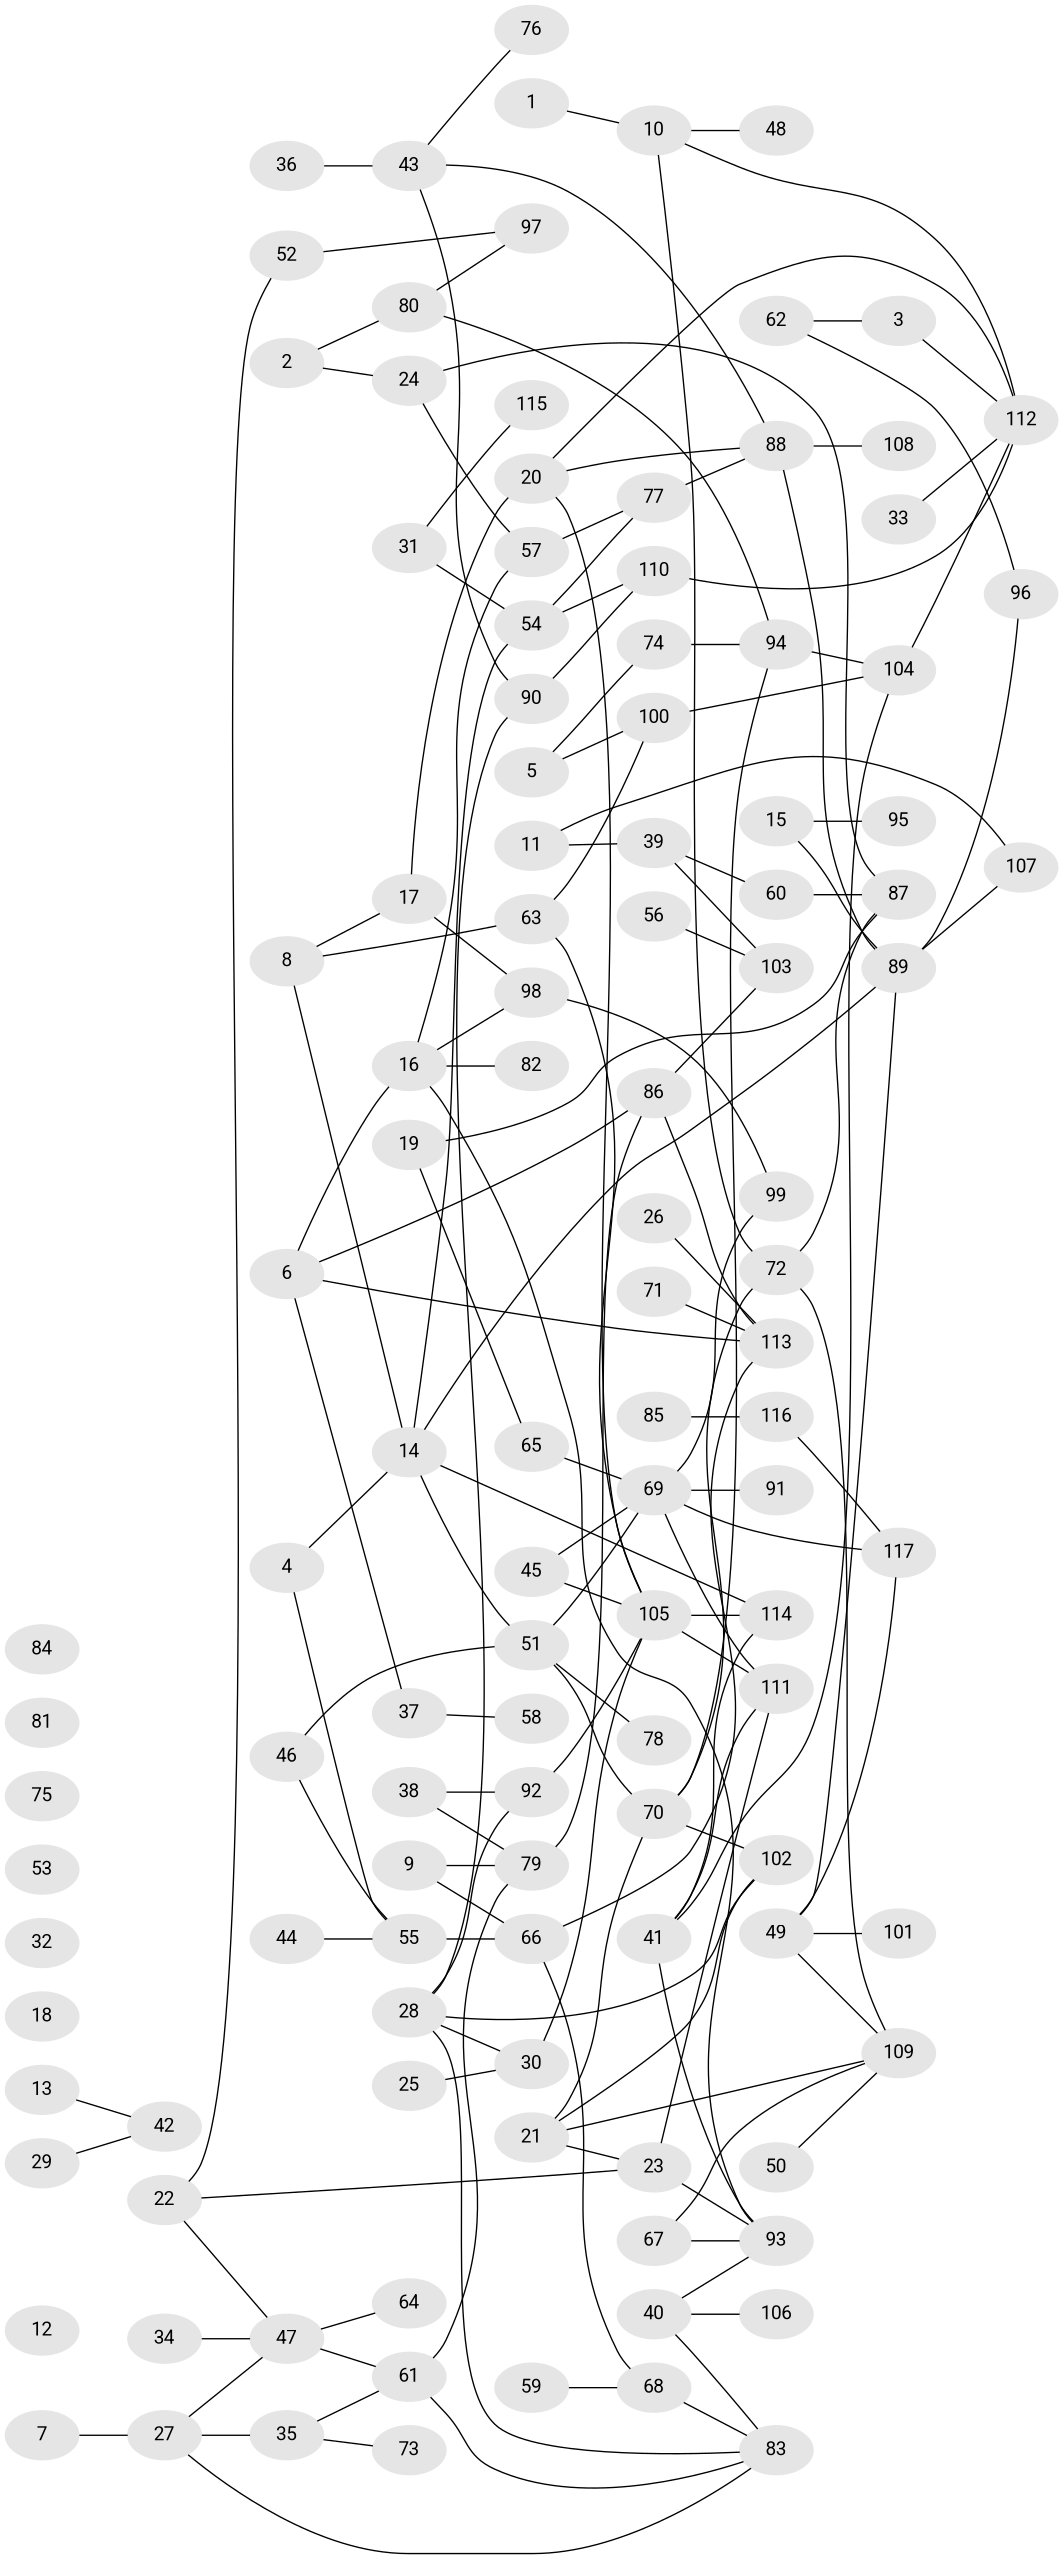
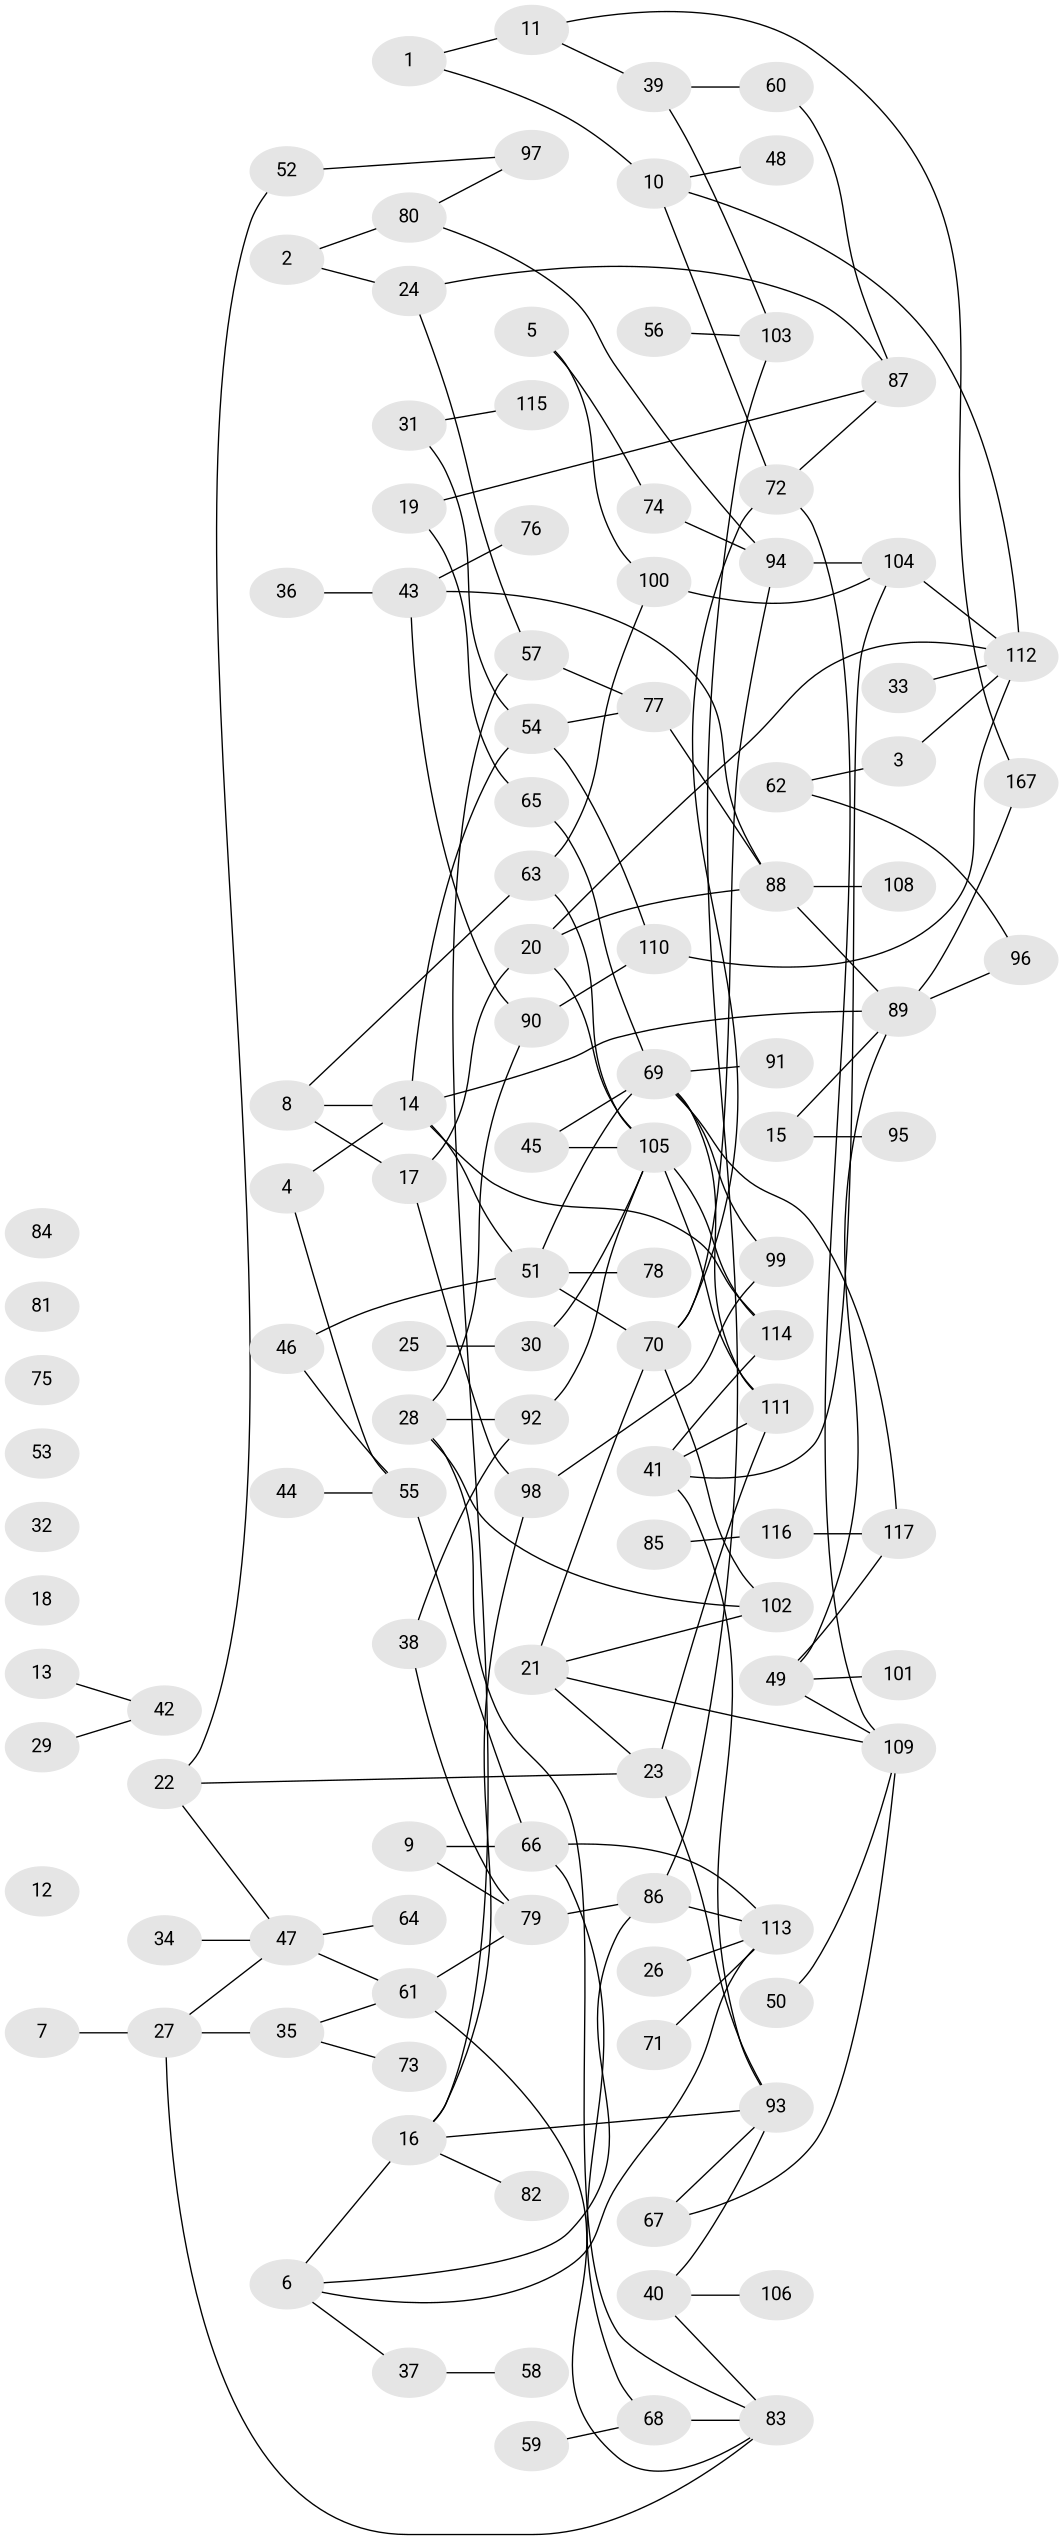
edge "11" -- "1": added
node "107": label "107" -> "167"
edge "28" -- "30": removed
